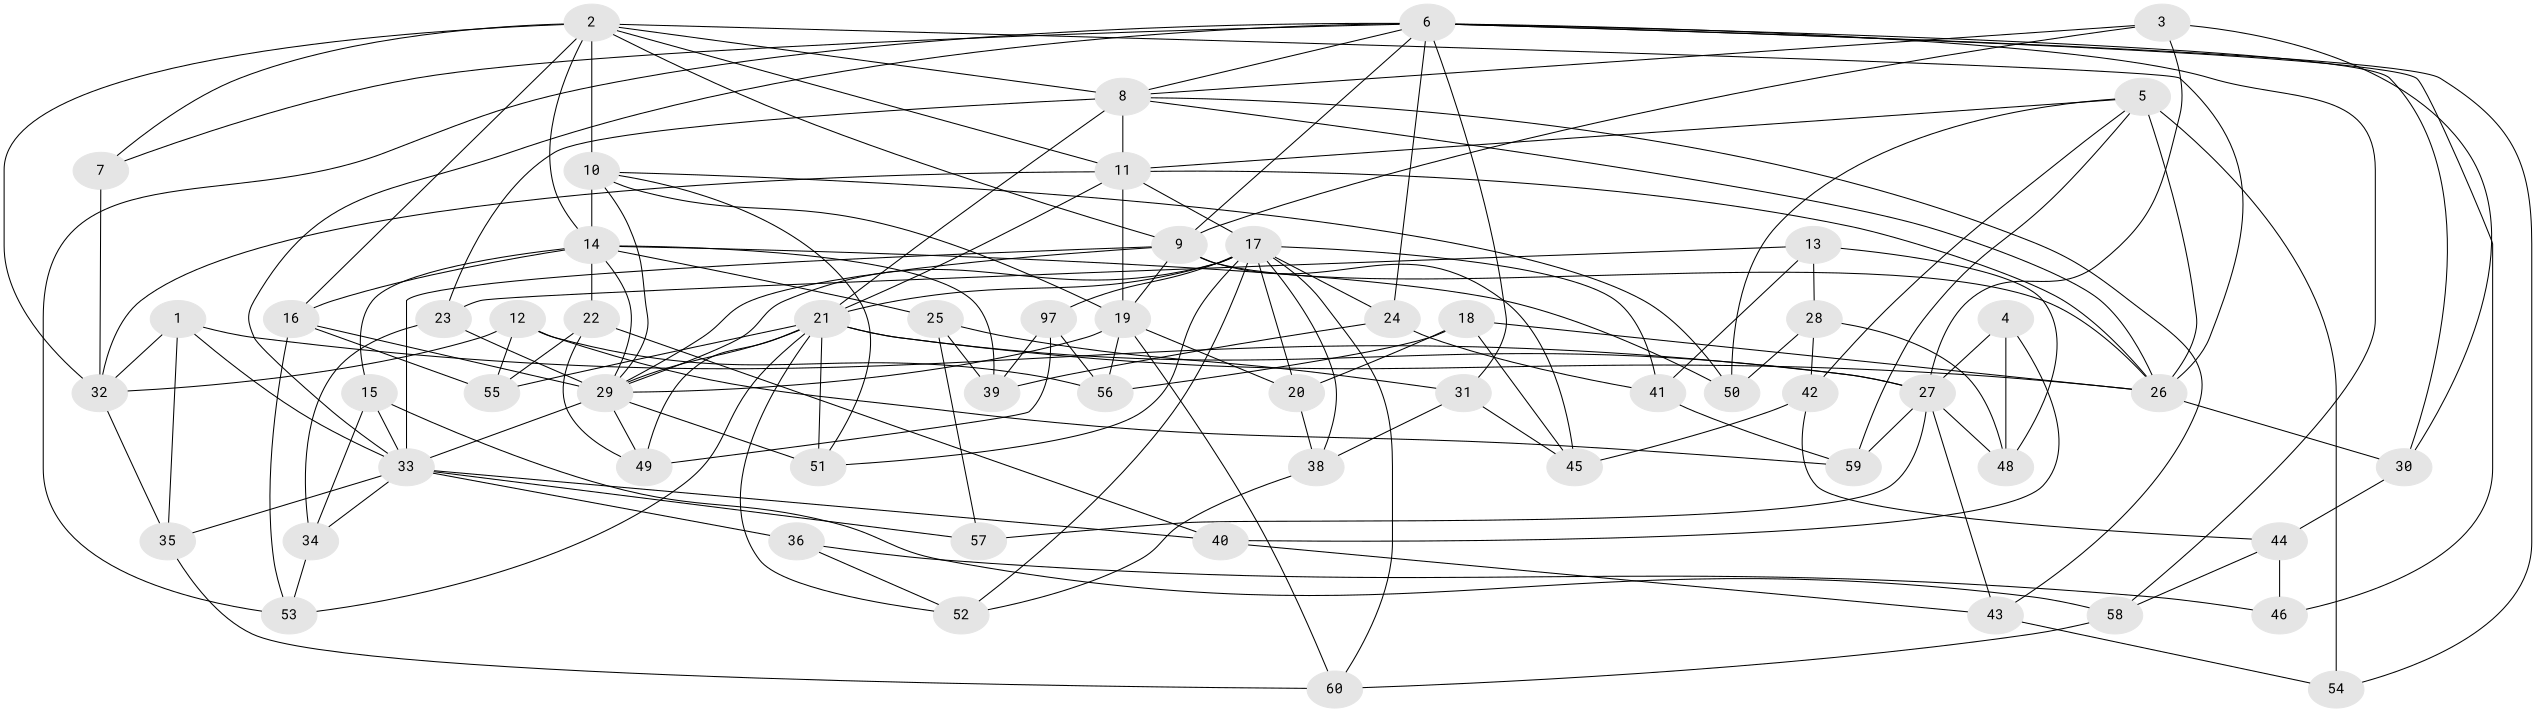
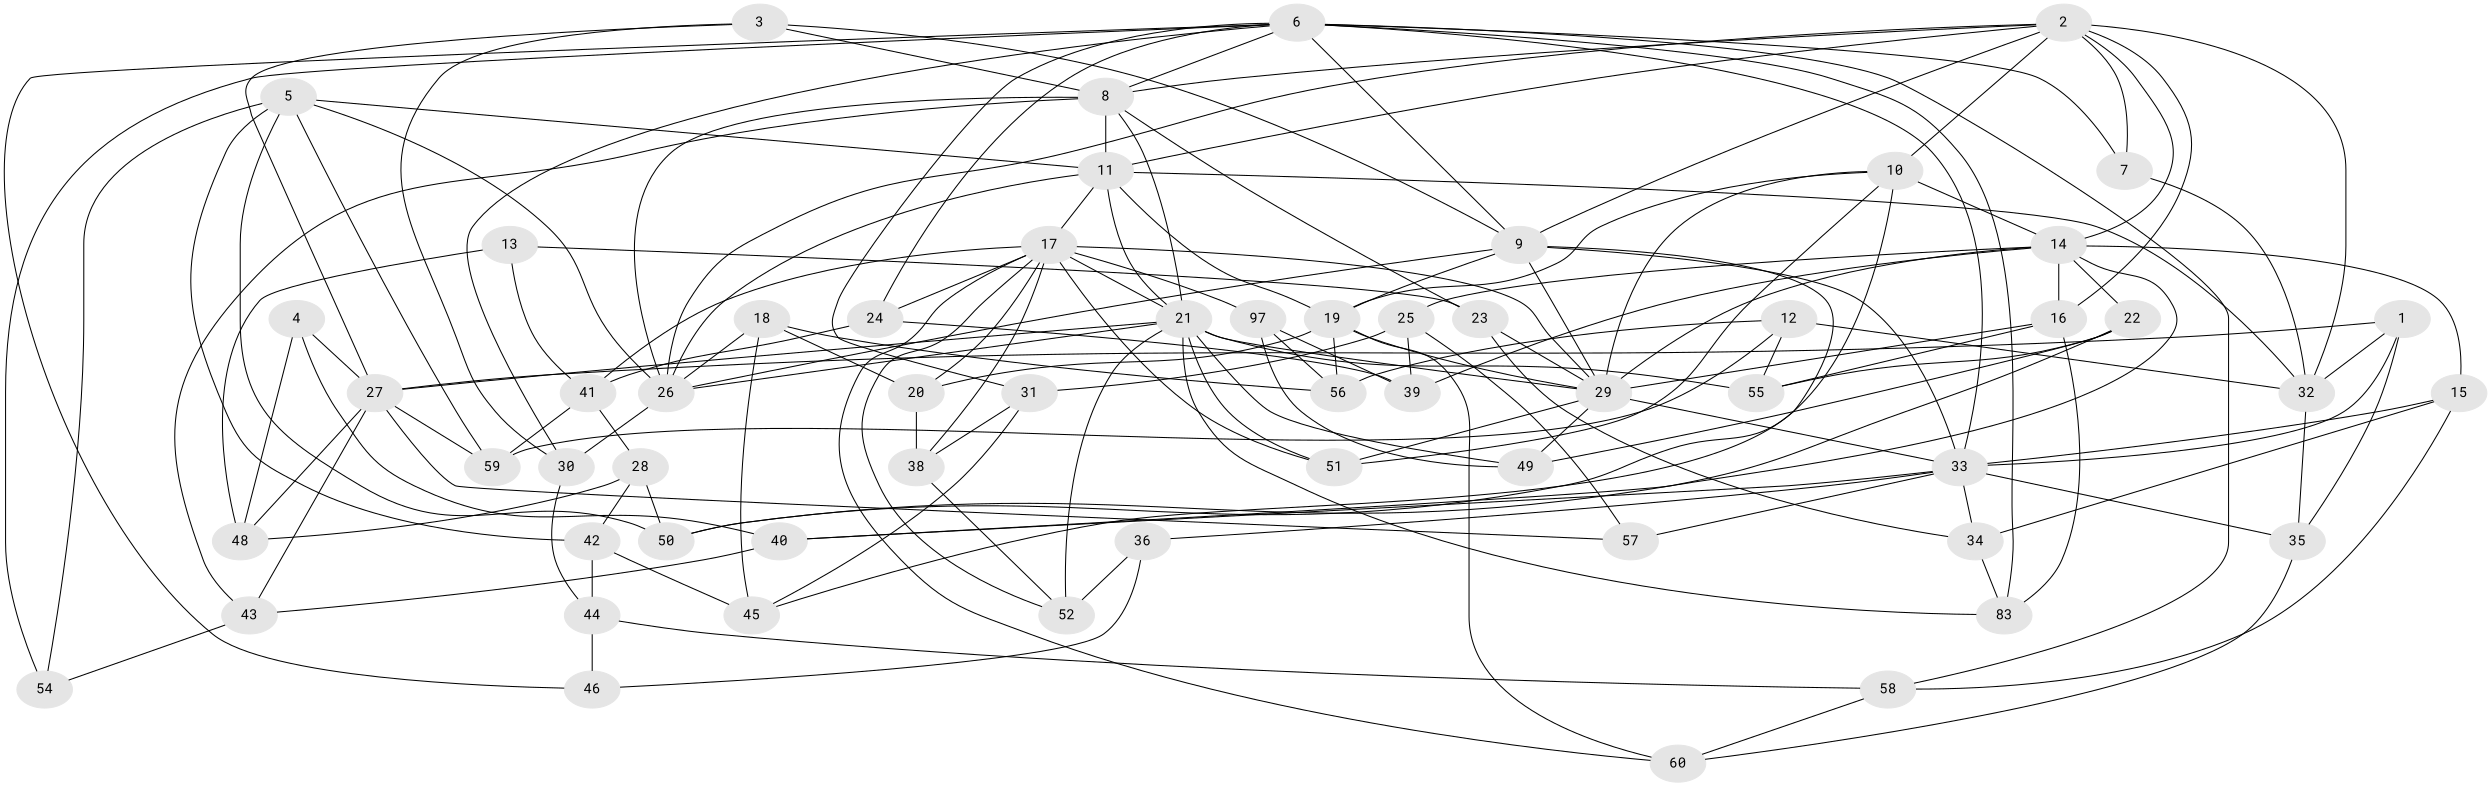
edge "13" -- "28": now "41" -- "28"
node "53": label "53" -> "83"
